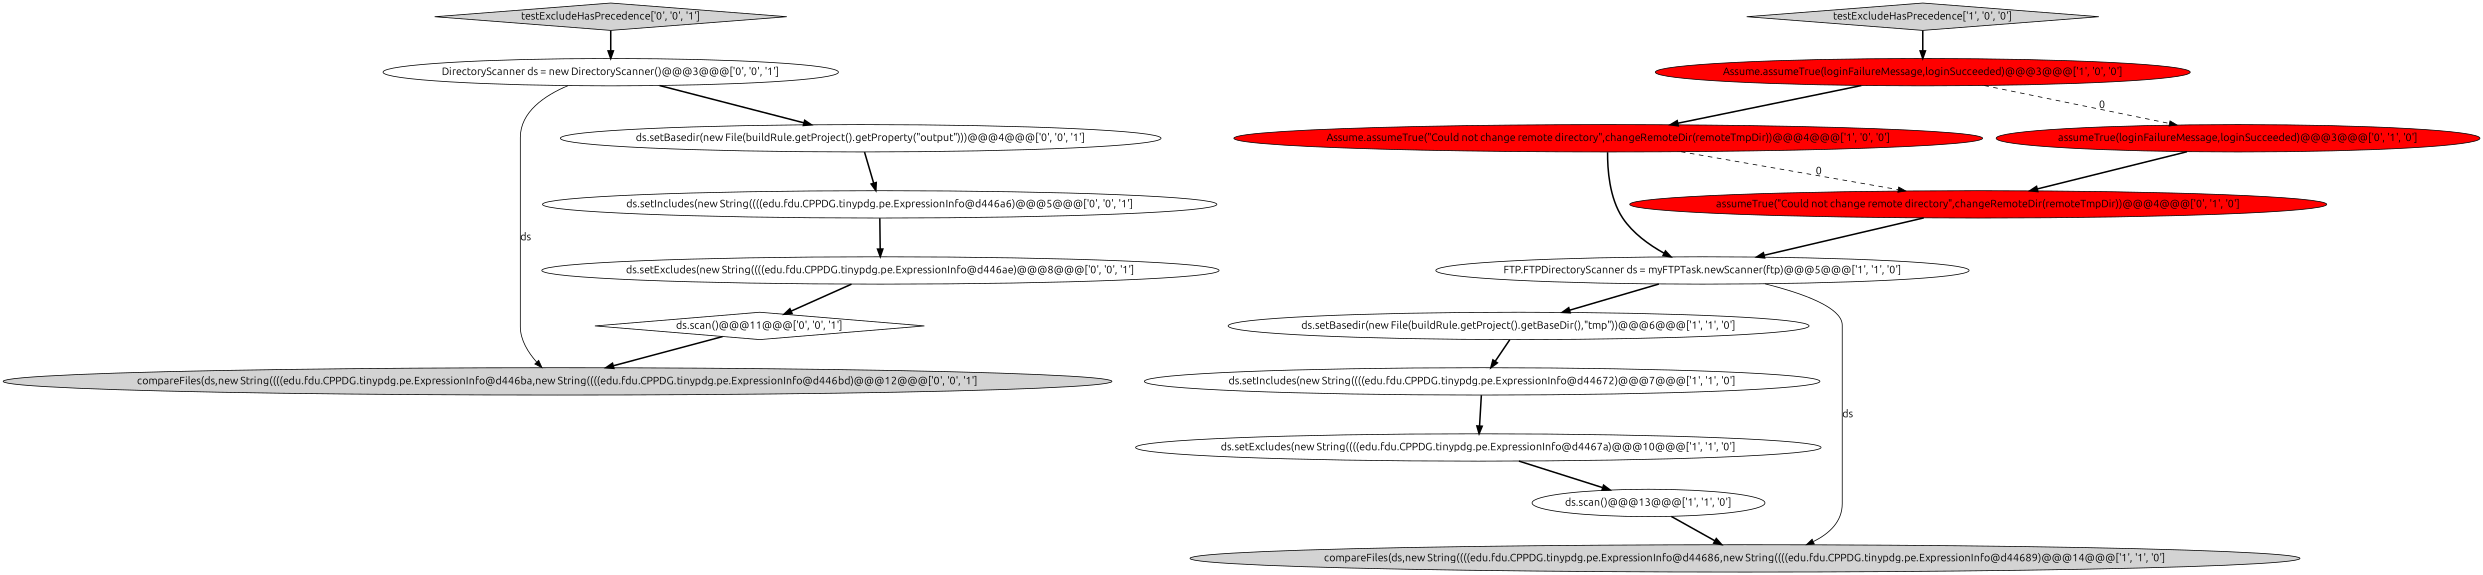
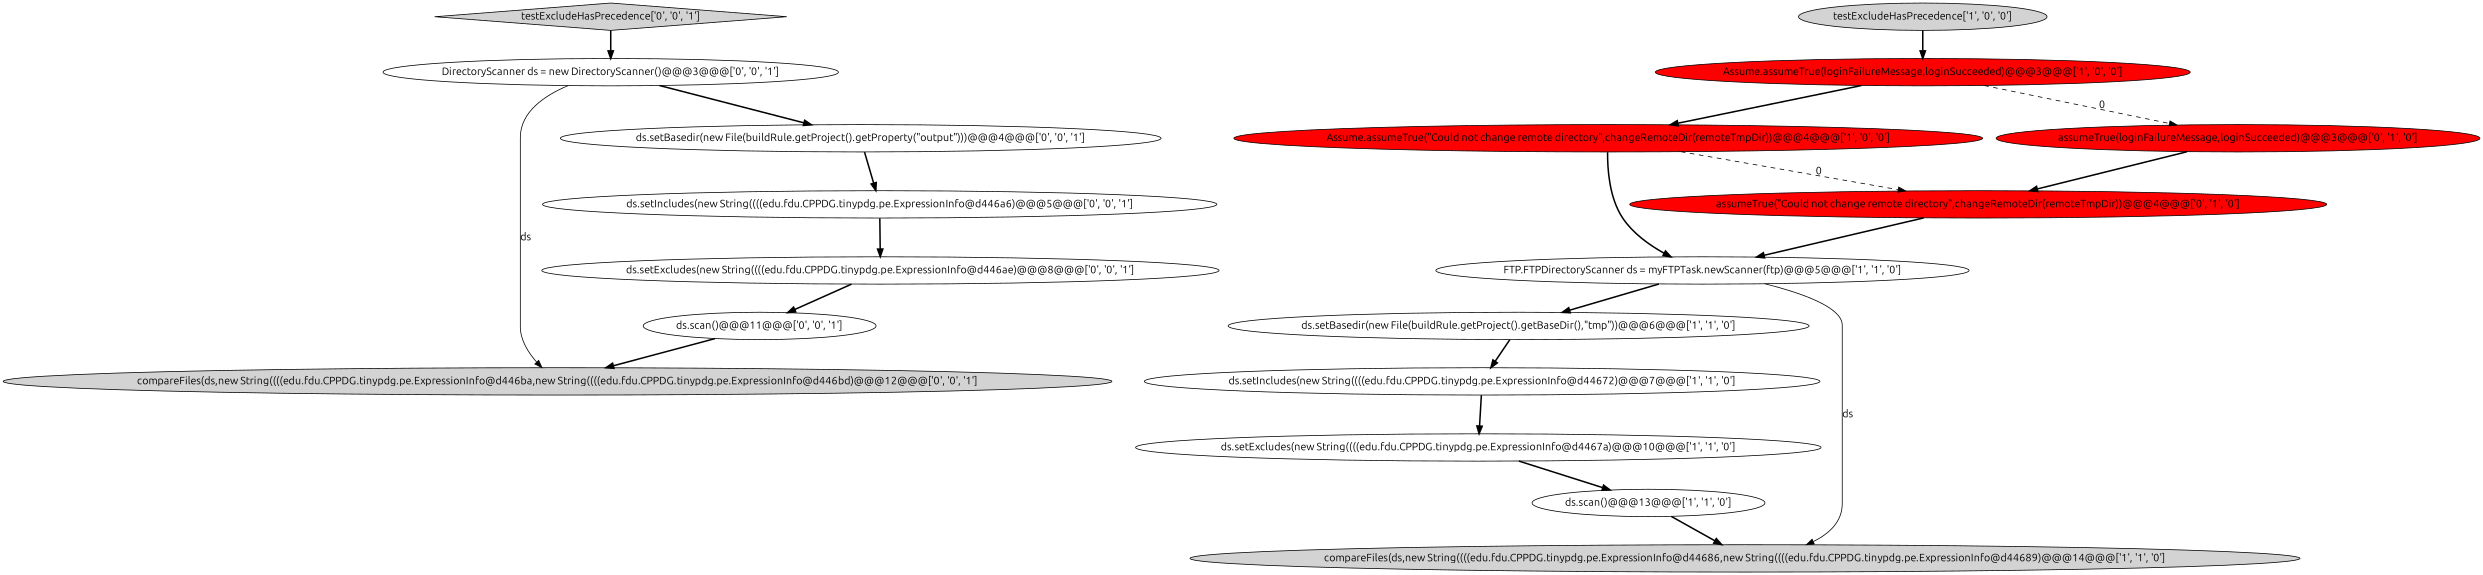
node "testExcludeHasPrecedence['1', '0', '0']": shape diamond -> ellipse
node "ds.scan()@@@11@@@['0', '0', '1']": shape diamond -> ellipse
